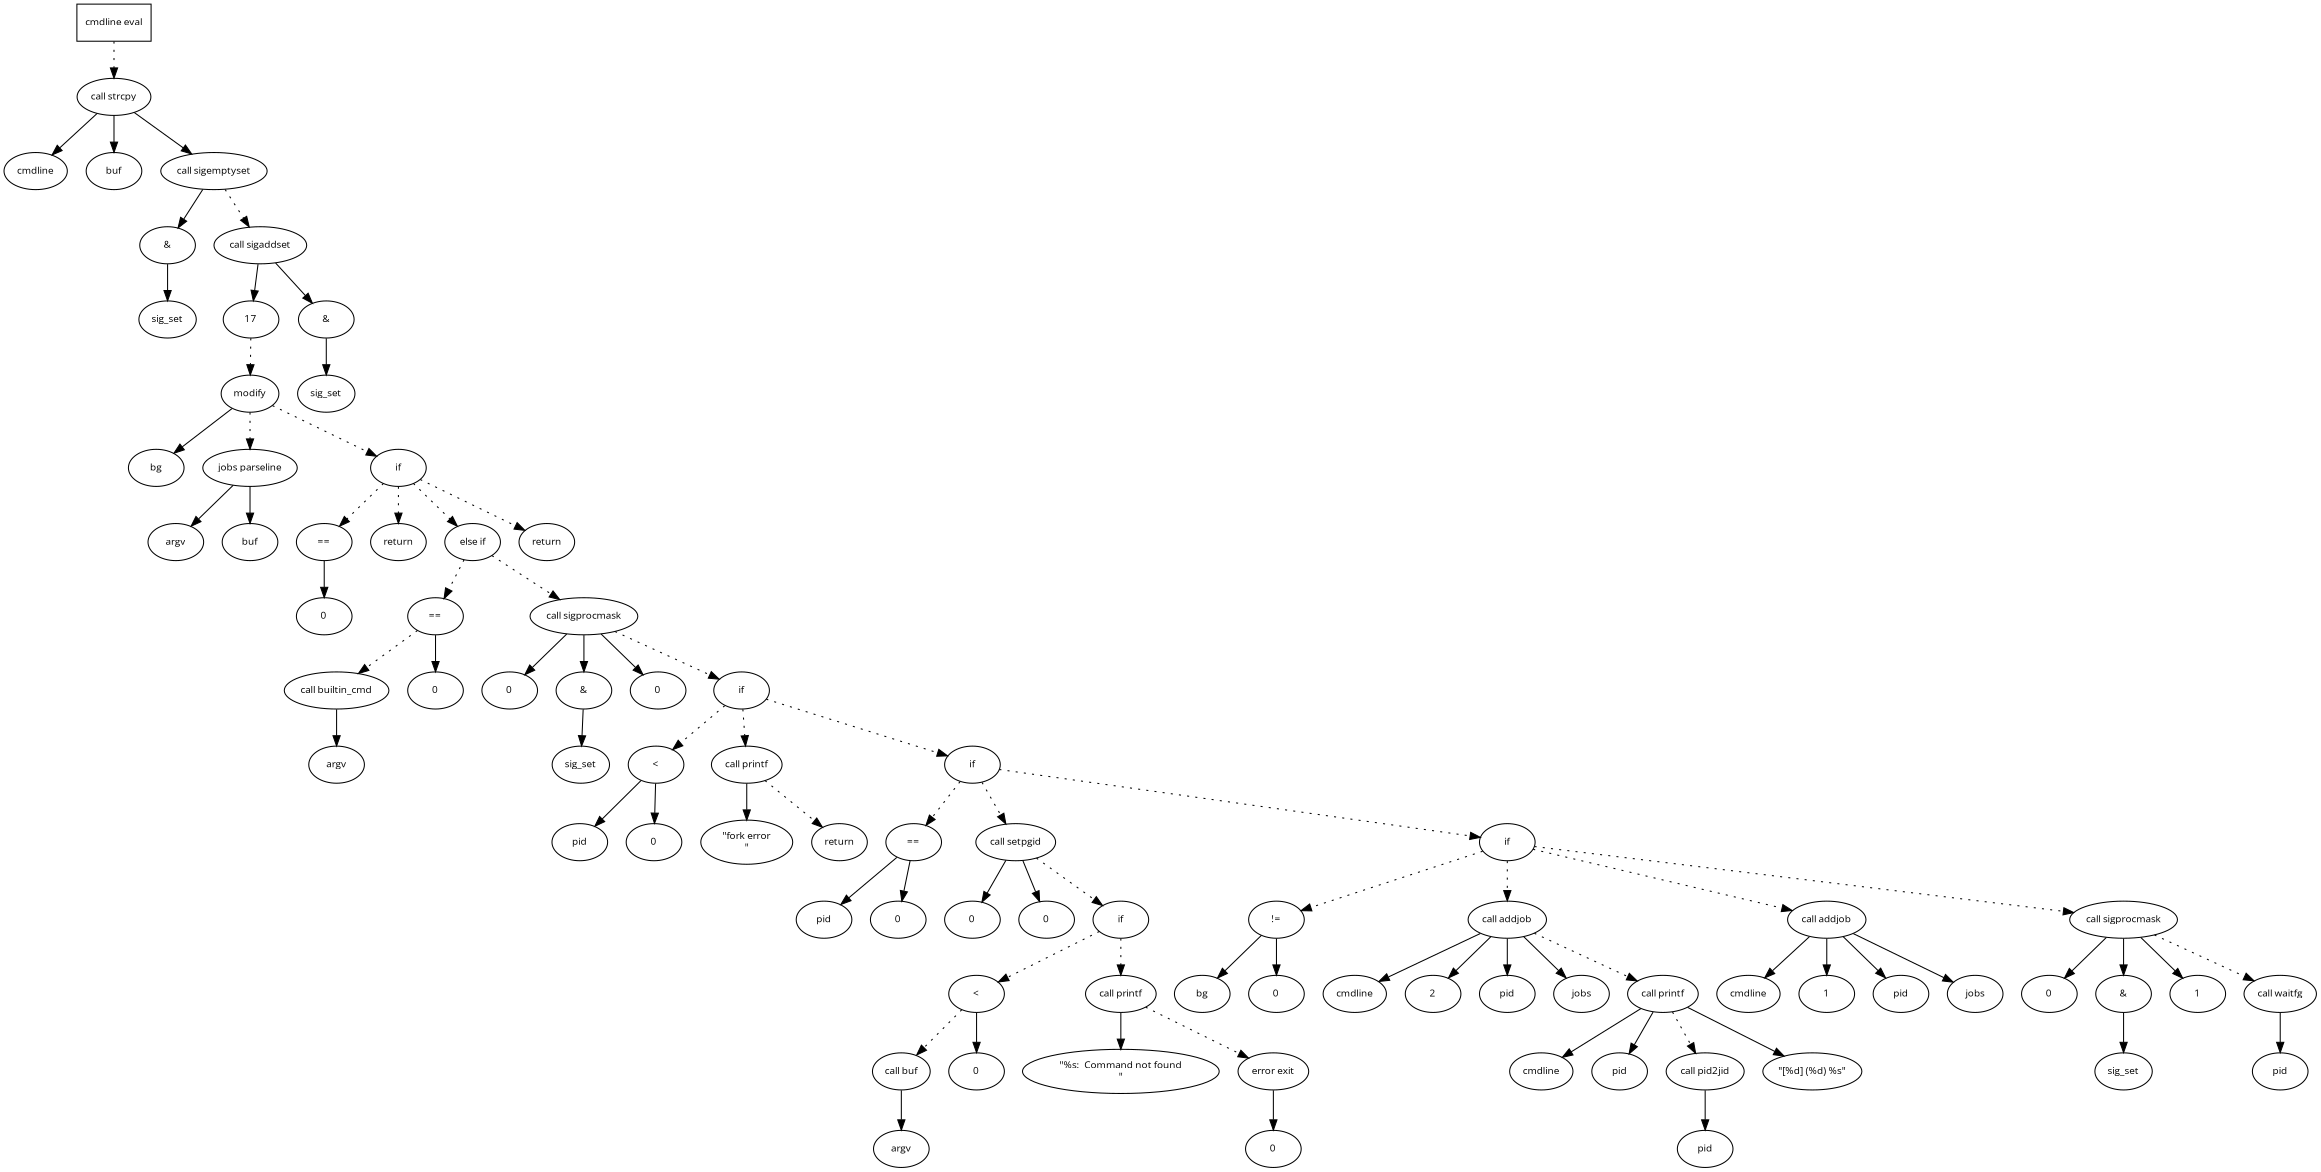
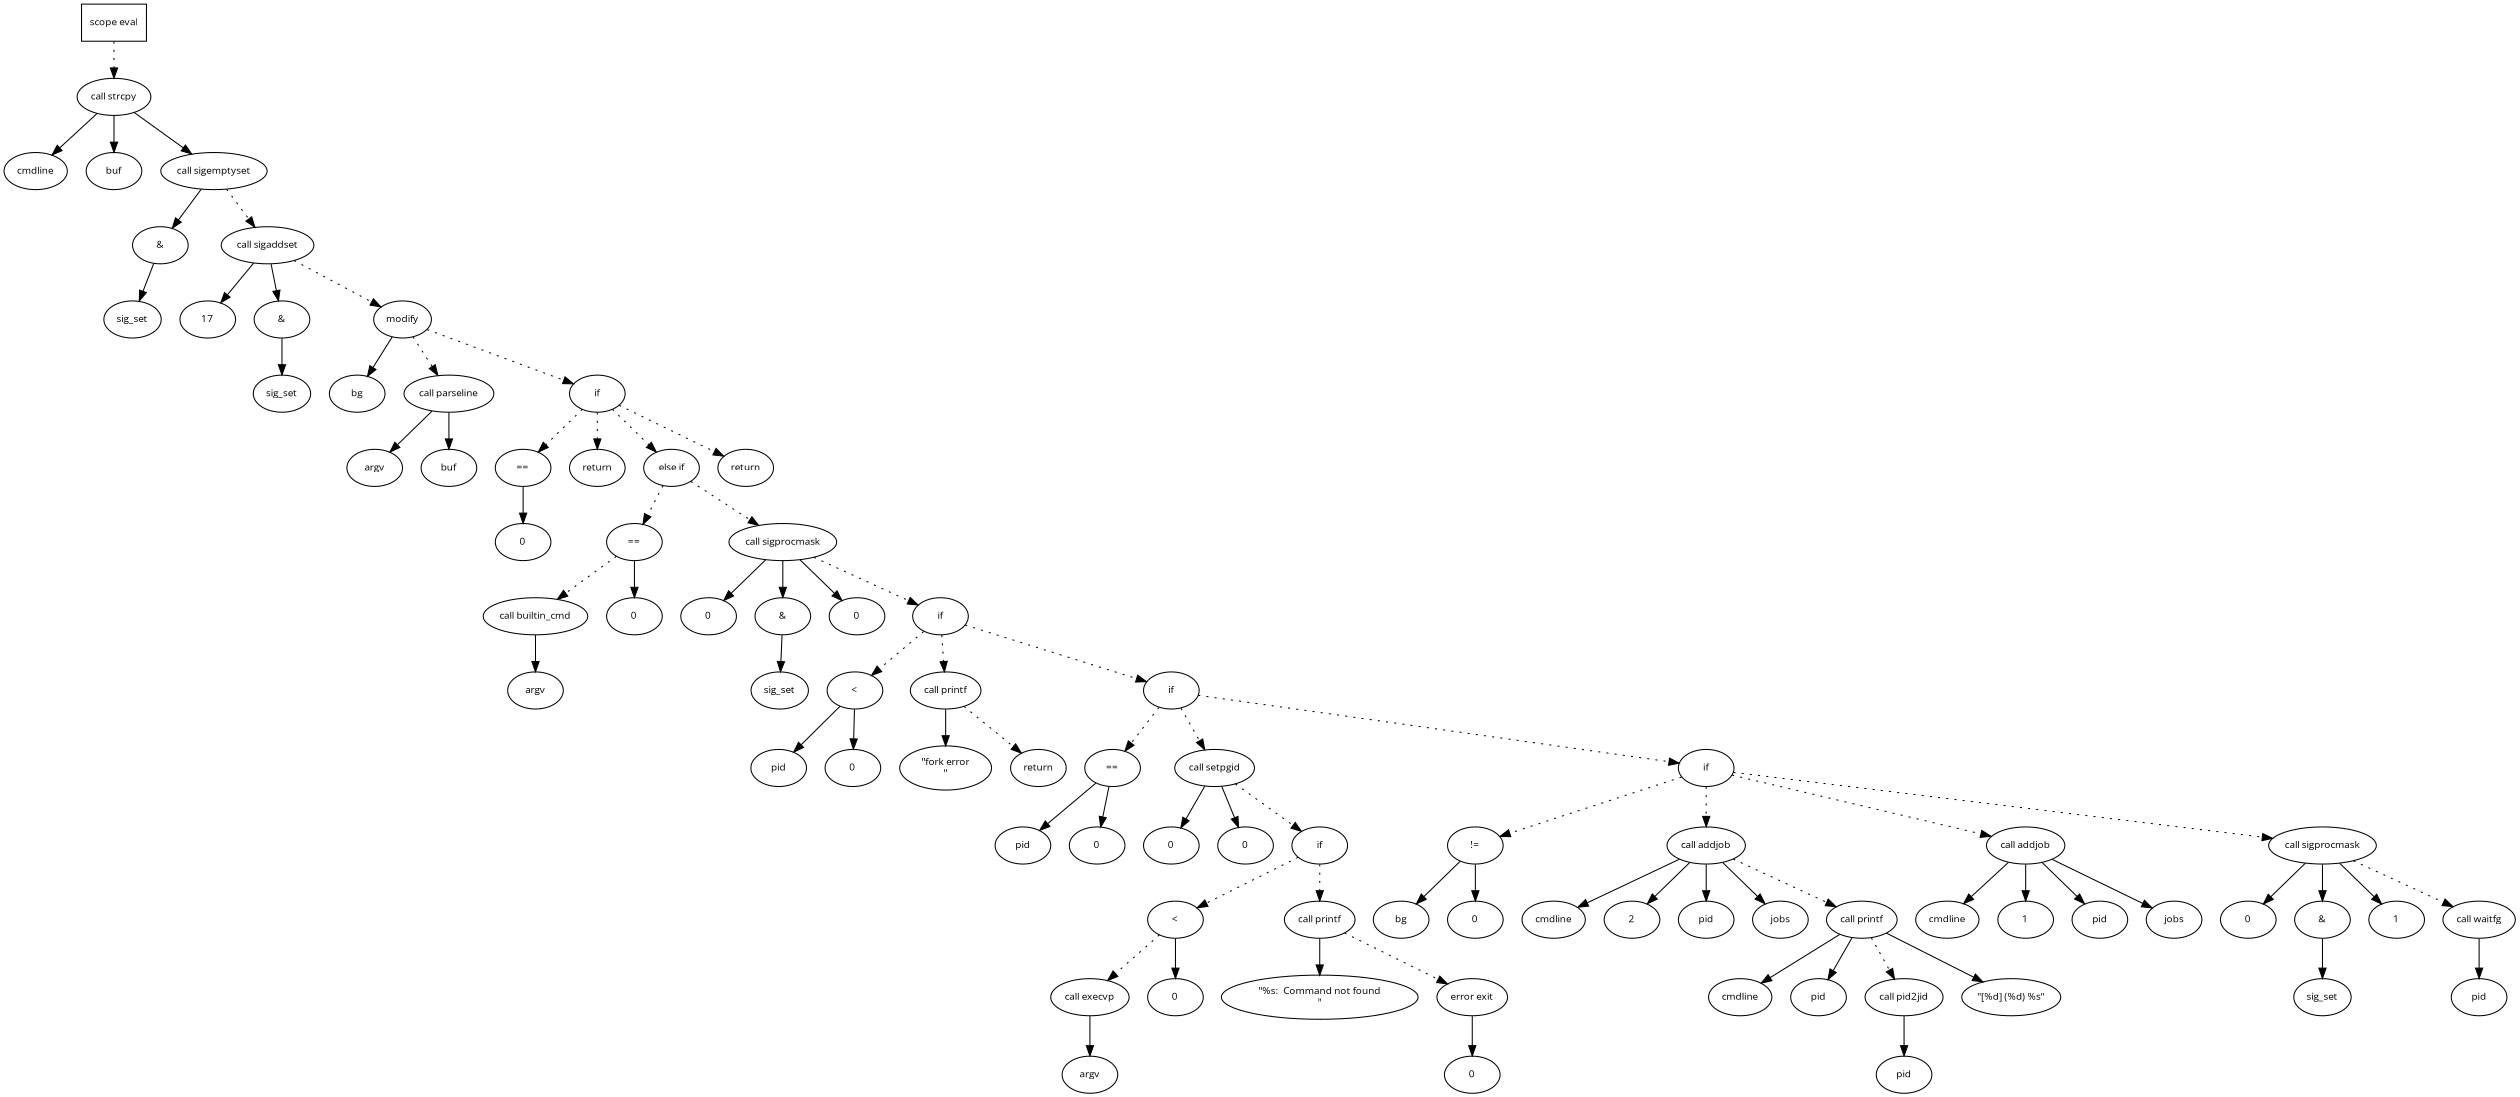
node "cmdline eval": label "cmdline eval" -> "scope eval"
edge "17" -> "modify": now "call sigaddset" -> "modify"
node "jobs parseline": label "jobs parseline" -> "call parseline"
node "call buf": label "call buf" -> "call execvp"
